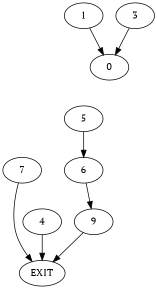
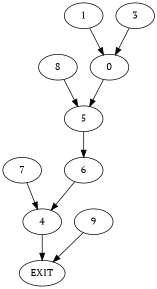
node "8": added
edge "0" -> "5": added
edge "6" -> "9": now "6" -> "4"
edge "7" -> "EXIT": now "7" -> "4"
